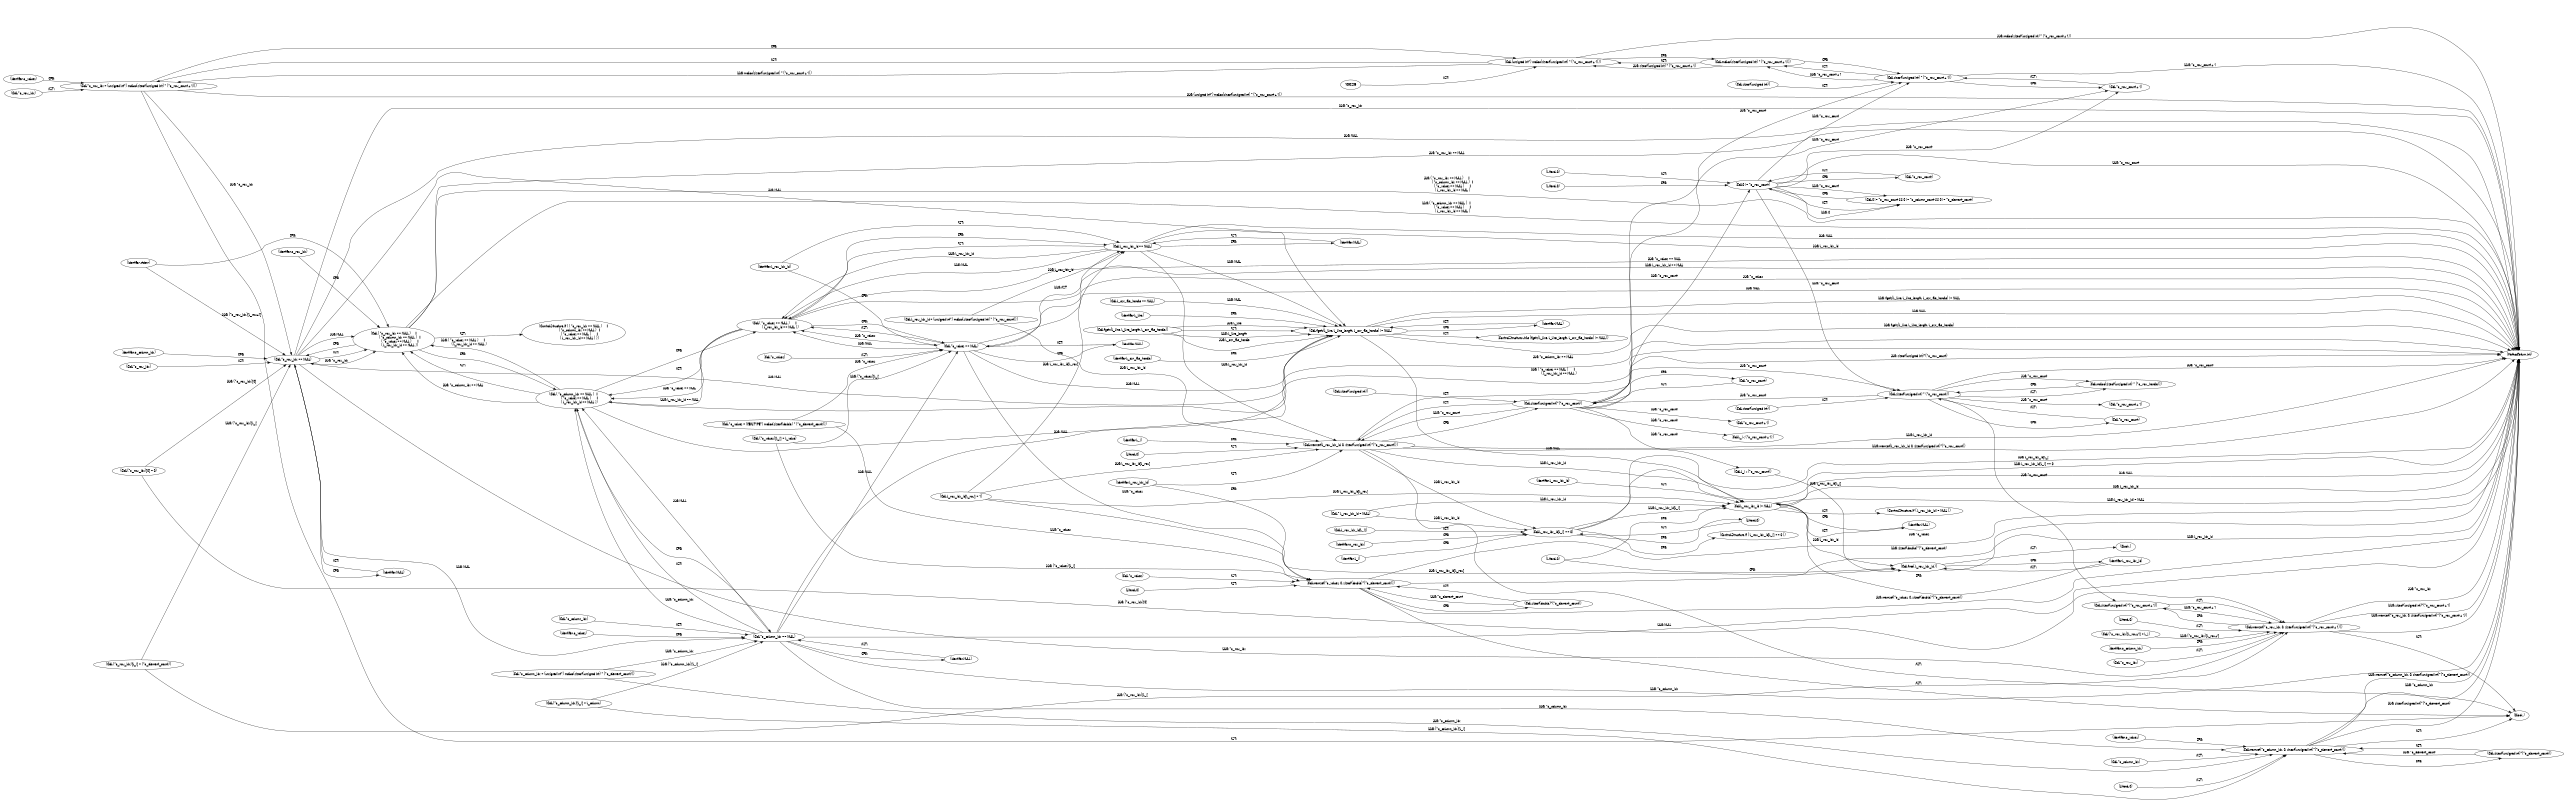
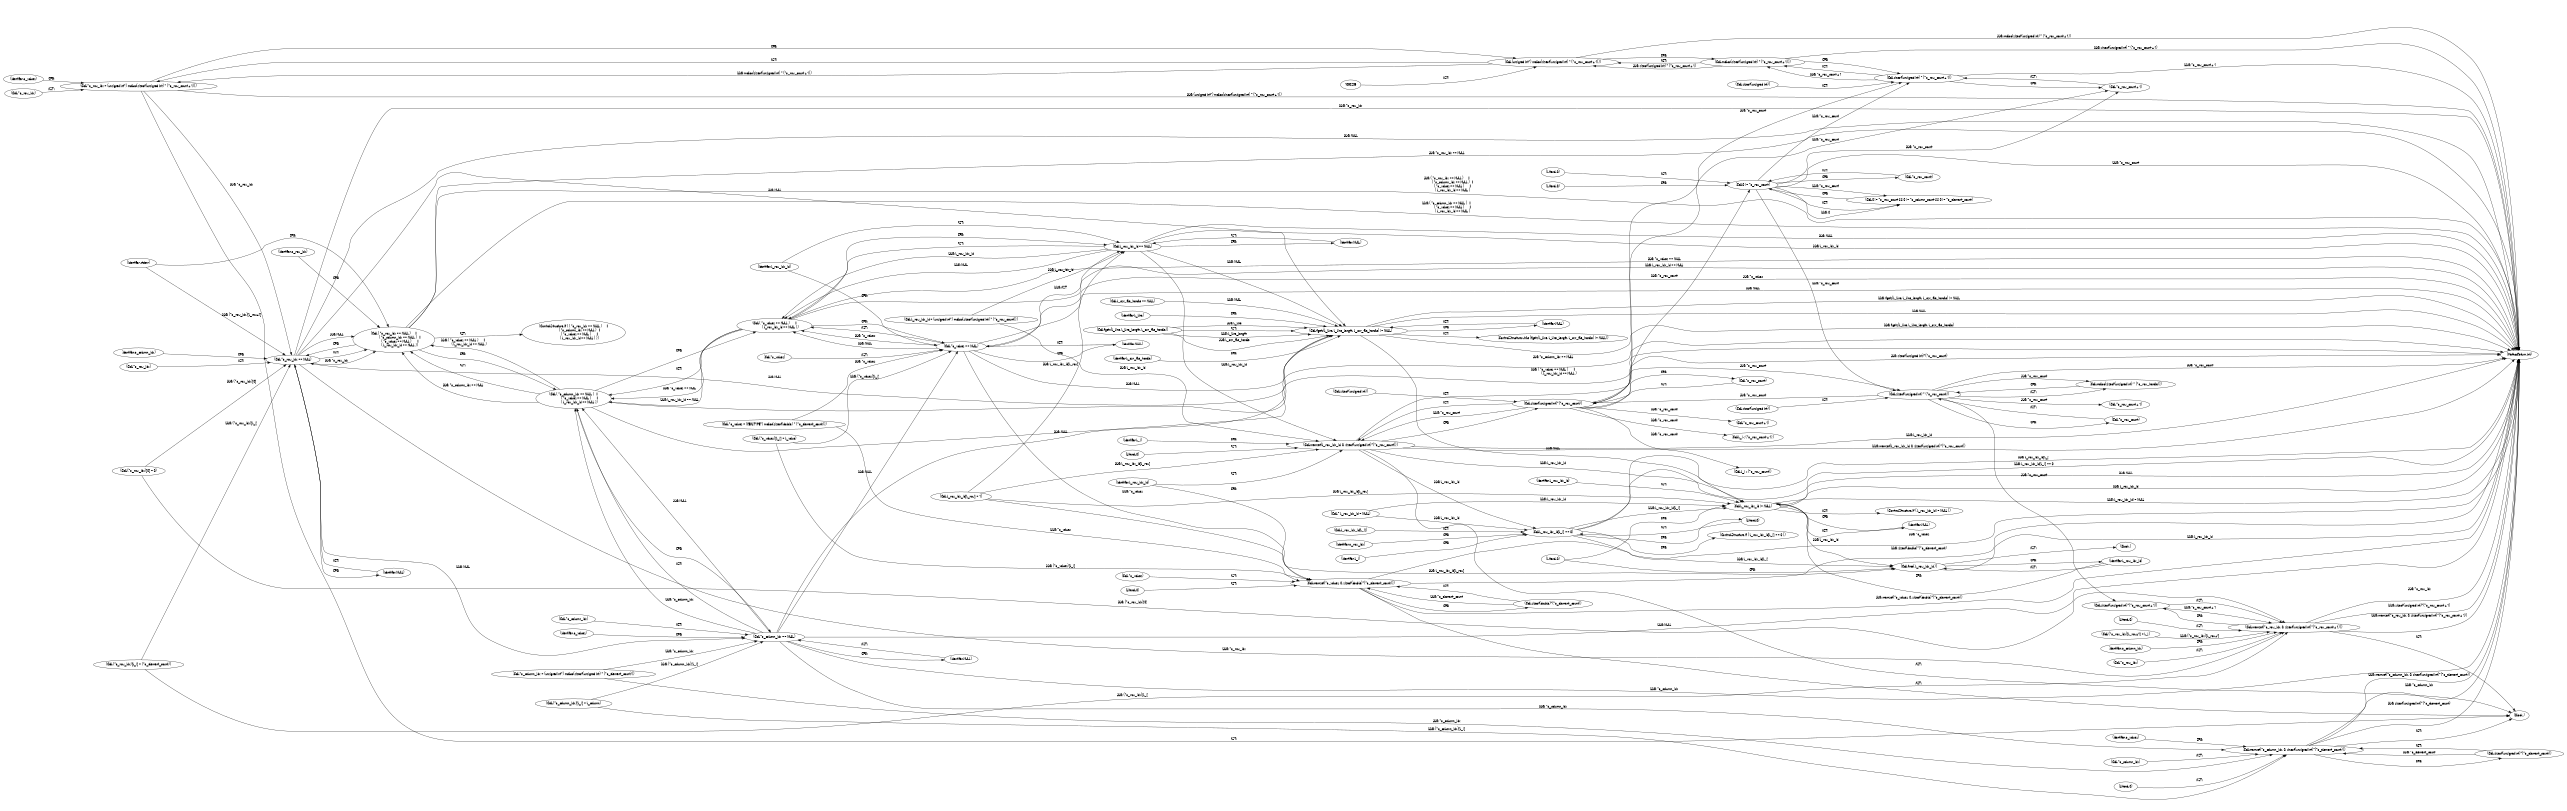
edge "(Call,malloc(sizeof(unsigned int) * (*o_row_count + 1)))" -> "(MethodReturn,int)": added, label "DDG: sizeof(unsigned int) * (*o_row_count + 1)"
edge "(Call,l_i < (*o_row_count))" -> "(Call,free( l_row_idx_id ))": now "(Call,l_row_idx_id[l_i] == 0)" -> "(Call,free( l_row_idx_id ))"
